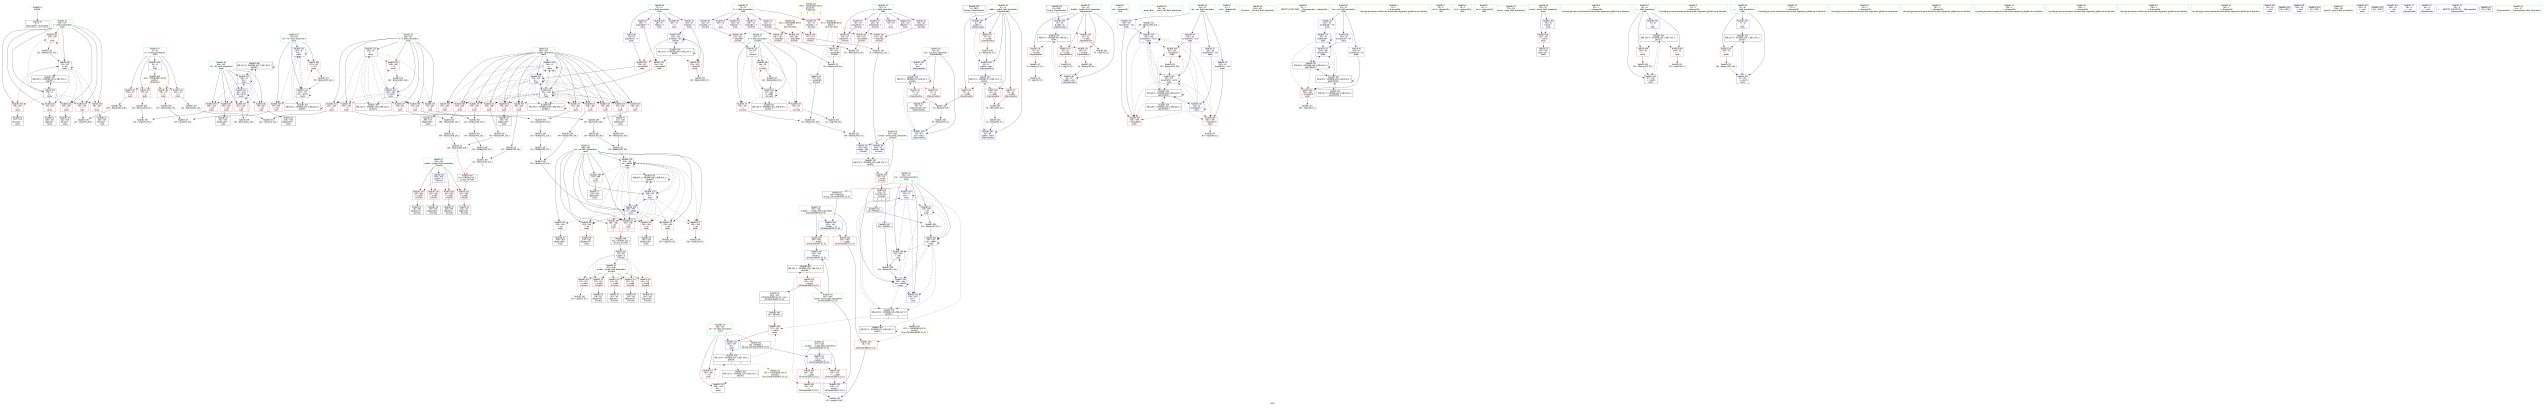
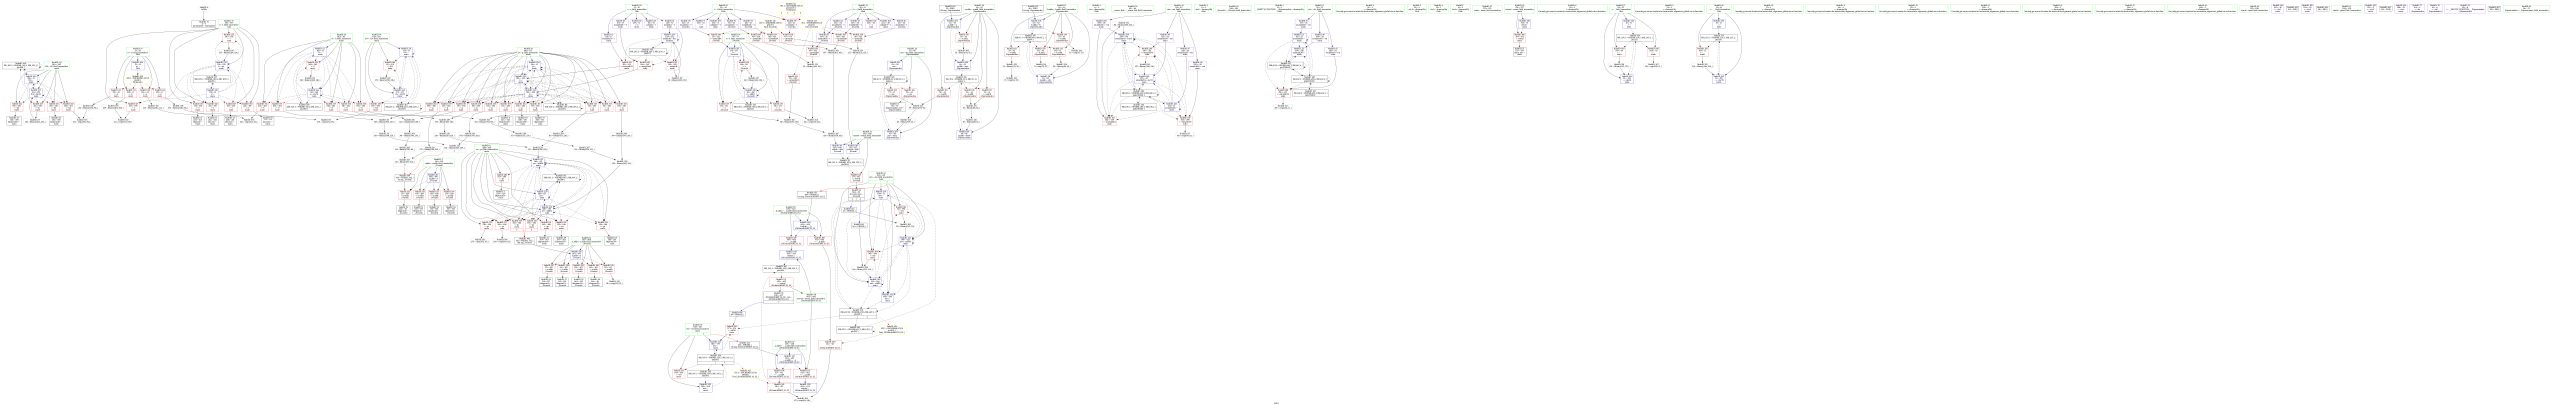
node "NodeID: 45": added
edge "NodeID: 37" -> "NodeID: 219": removed
edge "NodeID: 212" -> "NodeID: 32": reversed
edge "NodeID: 48" -> "NodeID: 250": now "NodeID: 48" -> "NodeID: 197"
